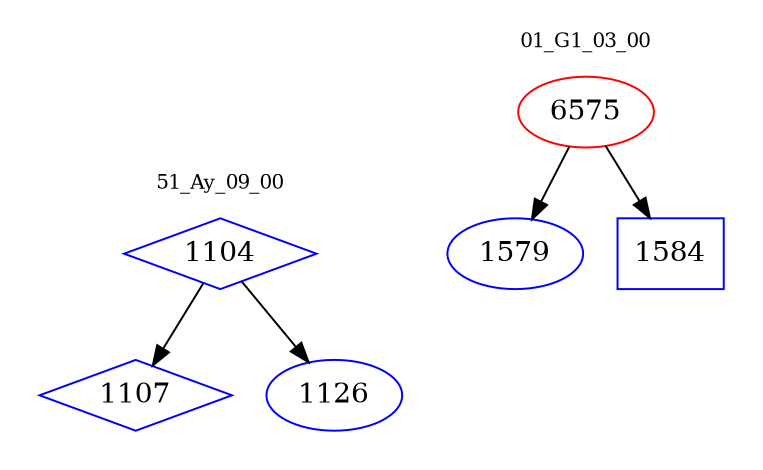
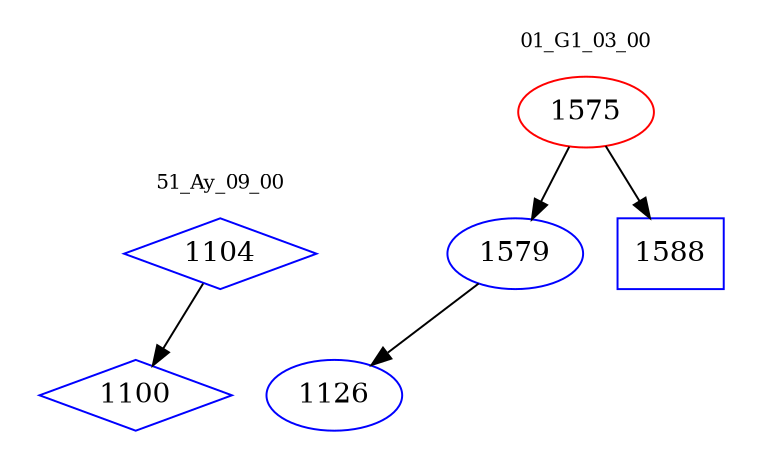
node "6575": label "6575" -> "1575"
node "1584": label "1584" -> "1588"
edge "1104" -> "1126": now "1579" -> "1126"
node "1107": label "1107" -> "1100"
